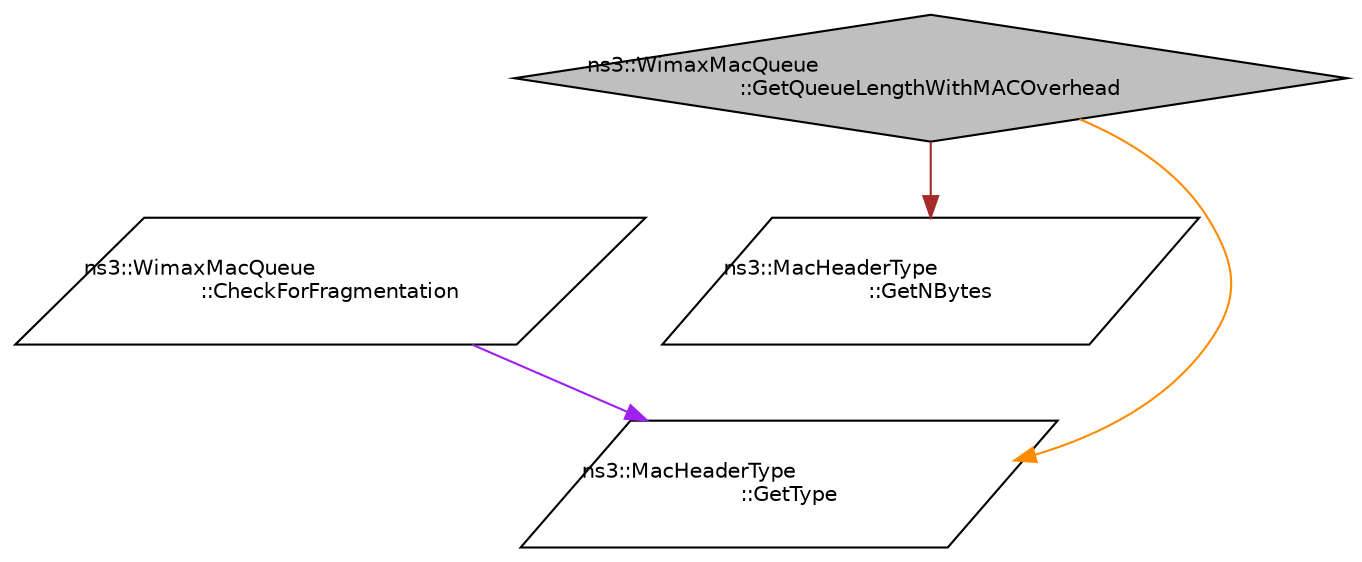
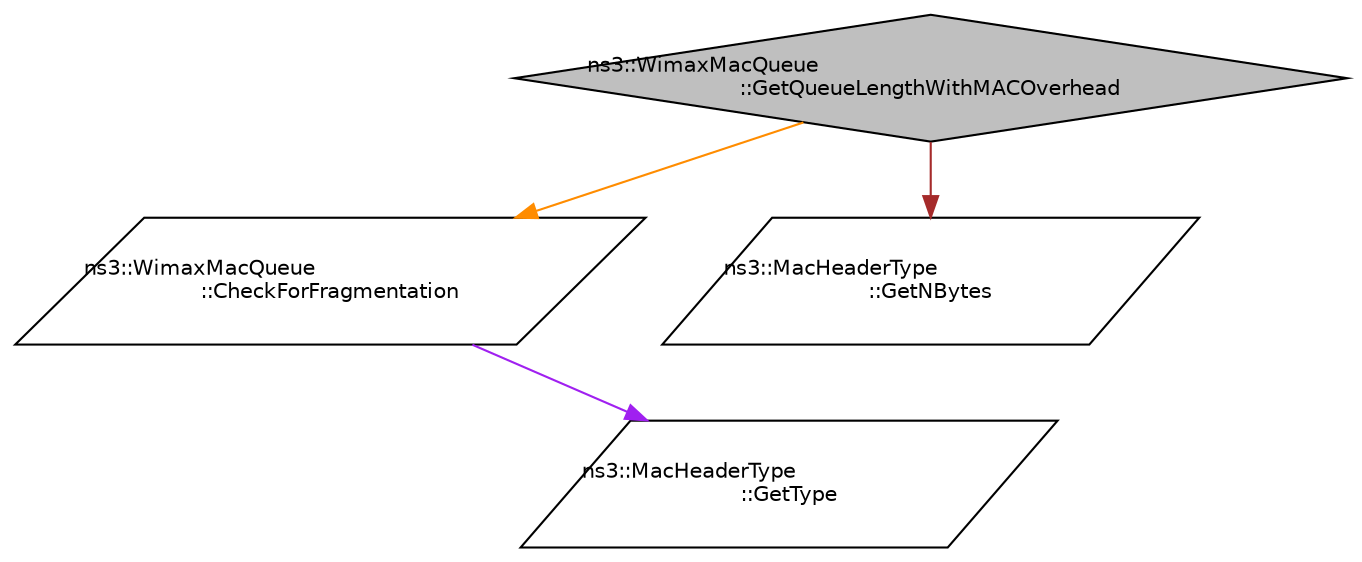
edge "ns3::WimaxMacQueue ::GetQueueLengthWithMACOverhead" -> "ns3::MacHeaderType ::GetType": now "ns3::WimaxMacQueue ::GetQueueLengthWithMACOverhead" -> "ns3::WimaxMacQueue ::CheckForFragmentation"
